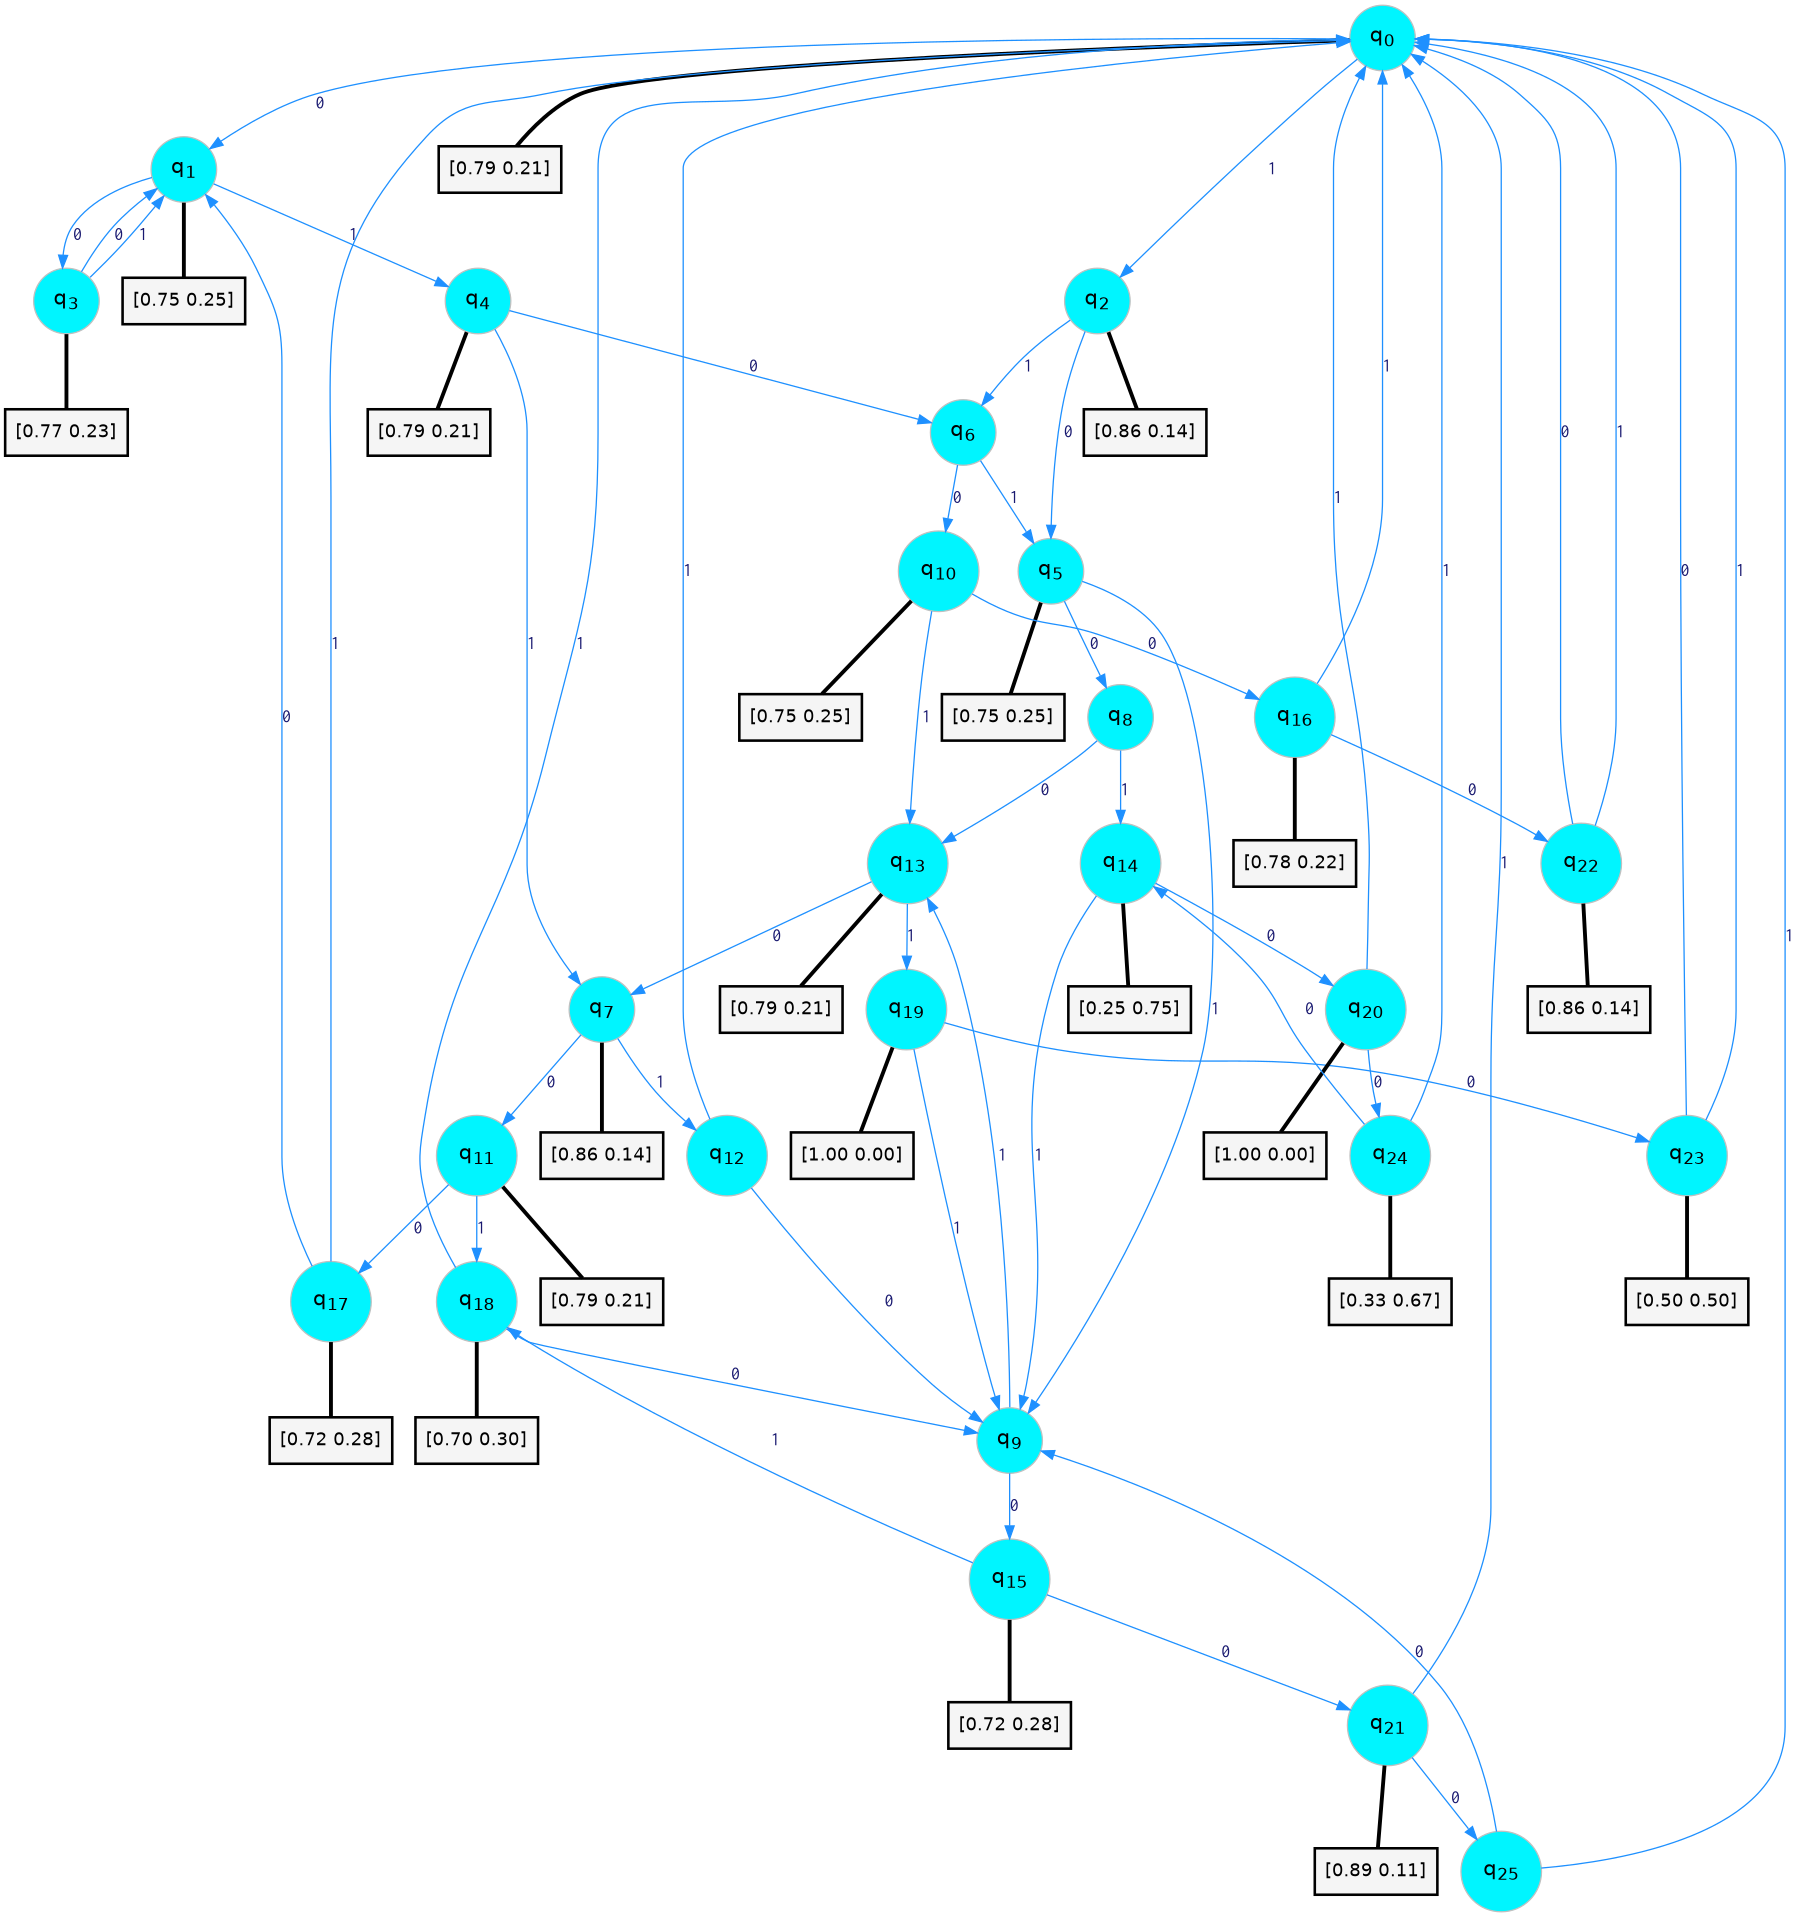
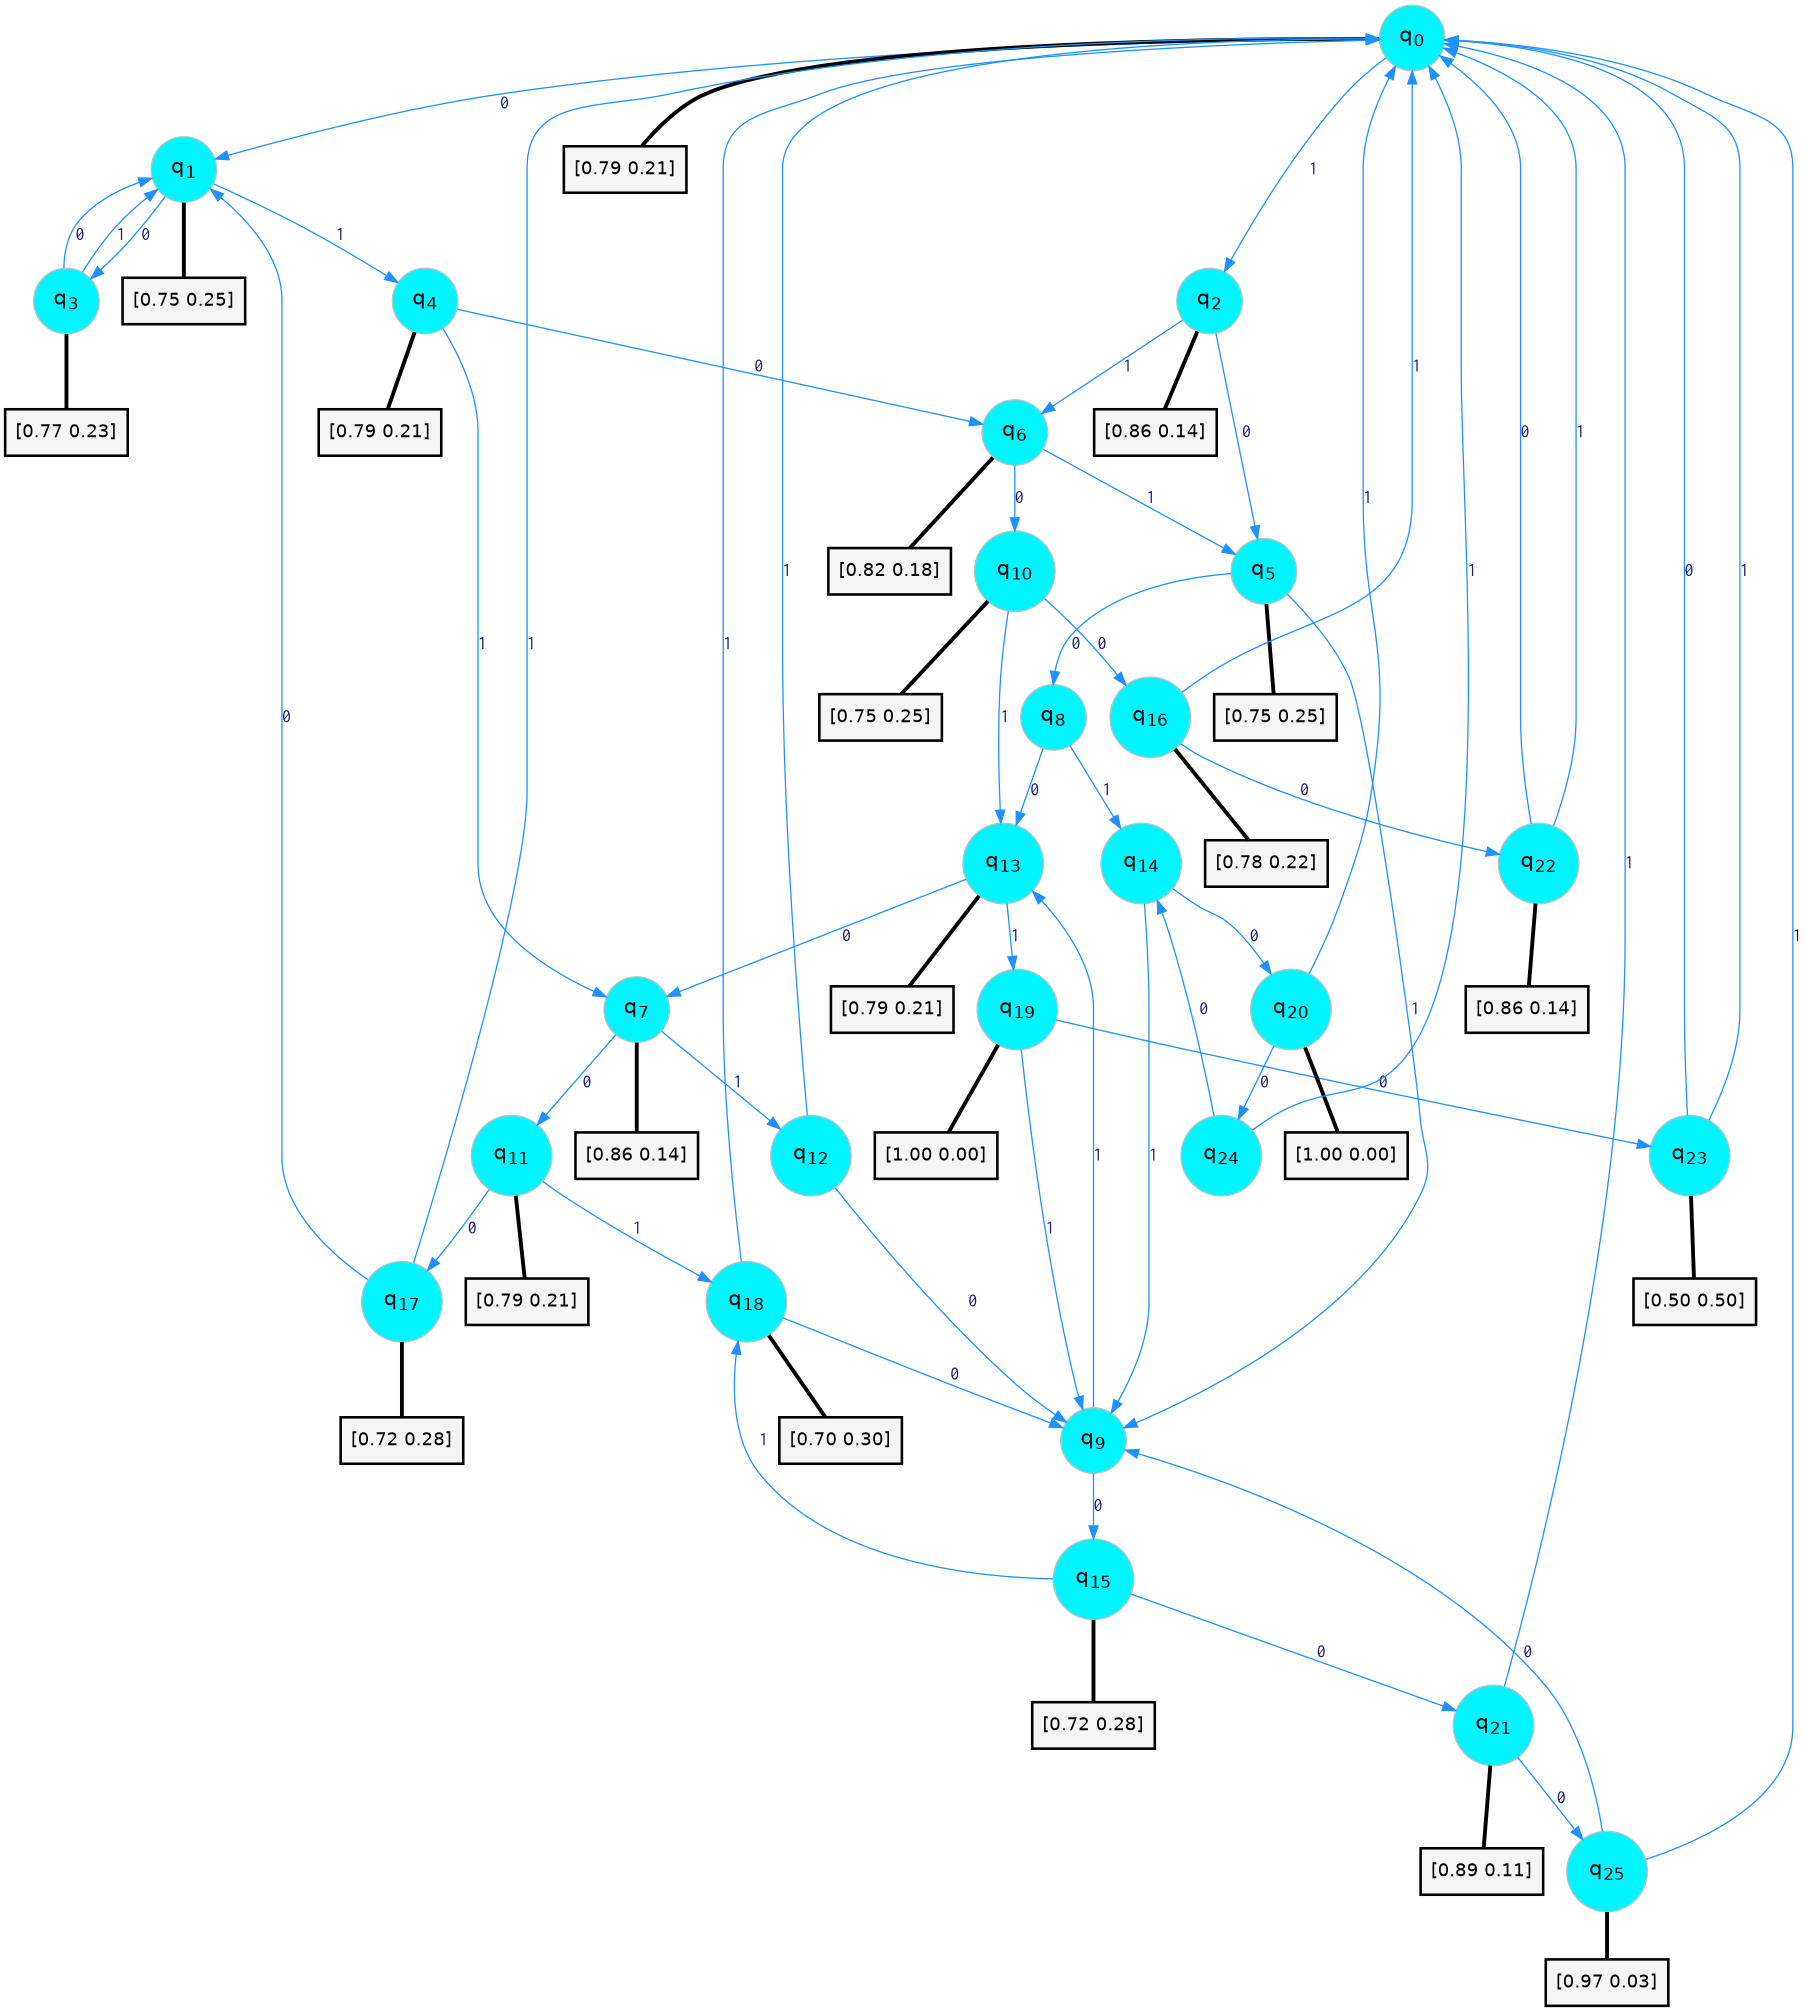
node "[0.82 0.18]": added
node "[0.25 0.75]": removed
node "[0.33 0.67]": removed
node "[0.97 0.03]": added
